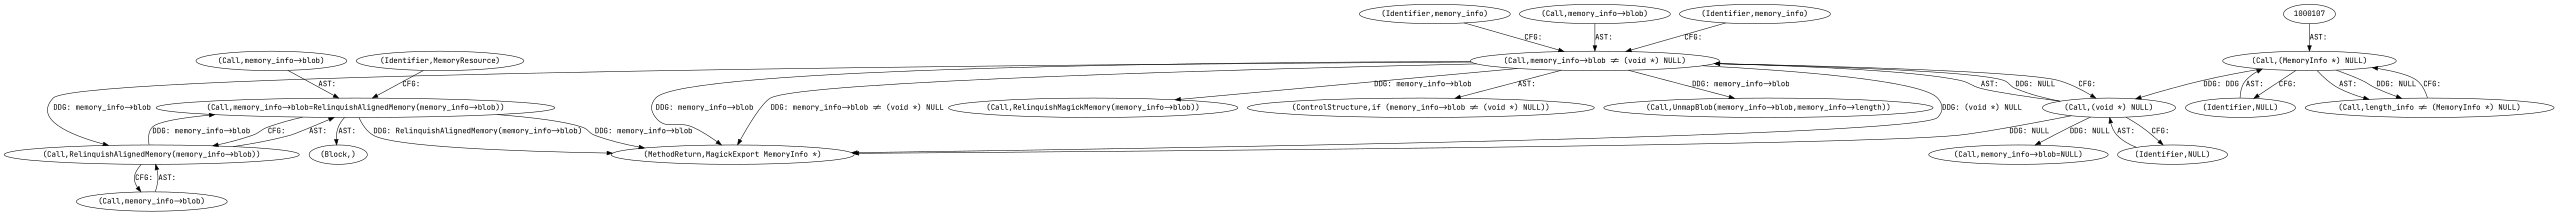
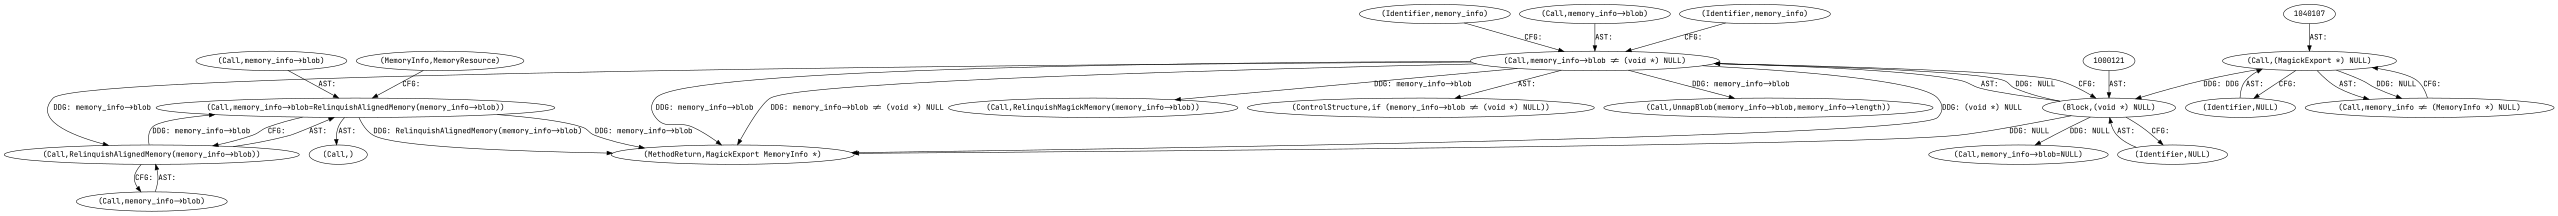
node "1000107": label "1000107" -> "1040107"
node "(Identifier,MemoryResource)": label "(Identifier,MemoryResource)" -> "(MemoryInfo,MemoryResource)"
node "1000121": added
node "(Call,(MemoryInfo *) NULL)": label "(Call,(MemoryInfo *) NULL)" -> "(Call,(MagickExport *) NULL)"
node "(Call,(void *) NULL)": label "(Call,(void *) NULL)" -> "(Block,(void *) NULL)"
node "(Call,length_info != (MemoryInfo *) NULL)": label "(Call,length_info != (MemoryInfo *) NULL)" -> "(Call,memory_info != (MemoryInfo *) NULL)"
node "(Block,)": label "(Block,)" -> "(Call,)"
